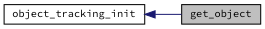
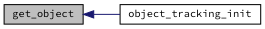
edge "get_object" -> "object_tracking_init": reversed
